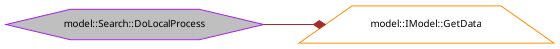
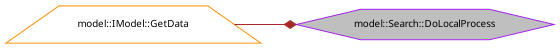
edge "model::Search::DoLocalProcess" -> "model::IModel::GetData": reversed
